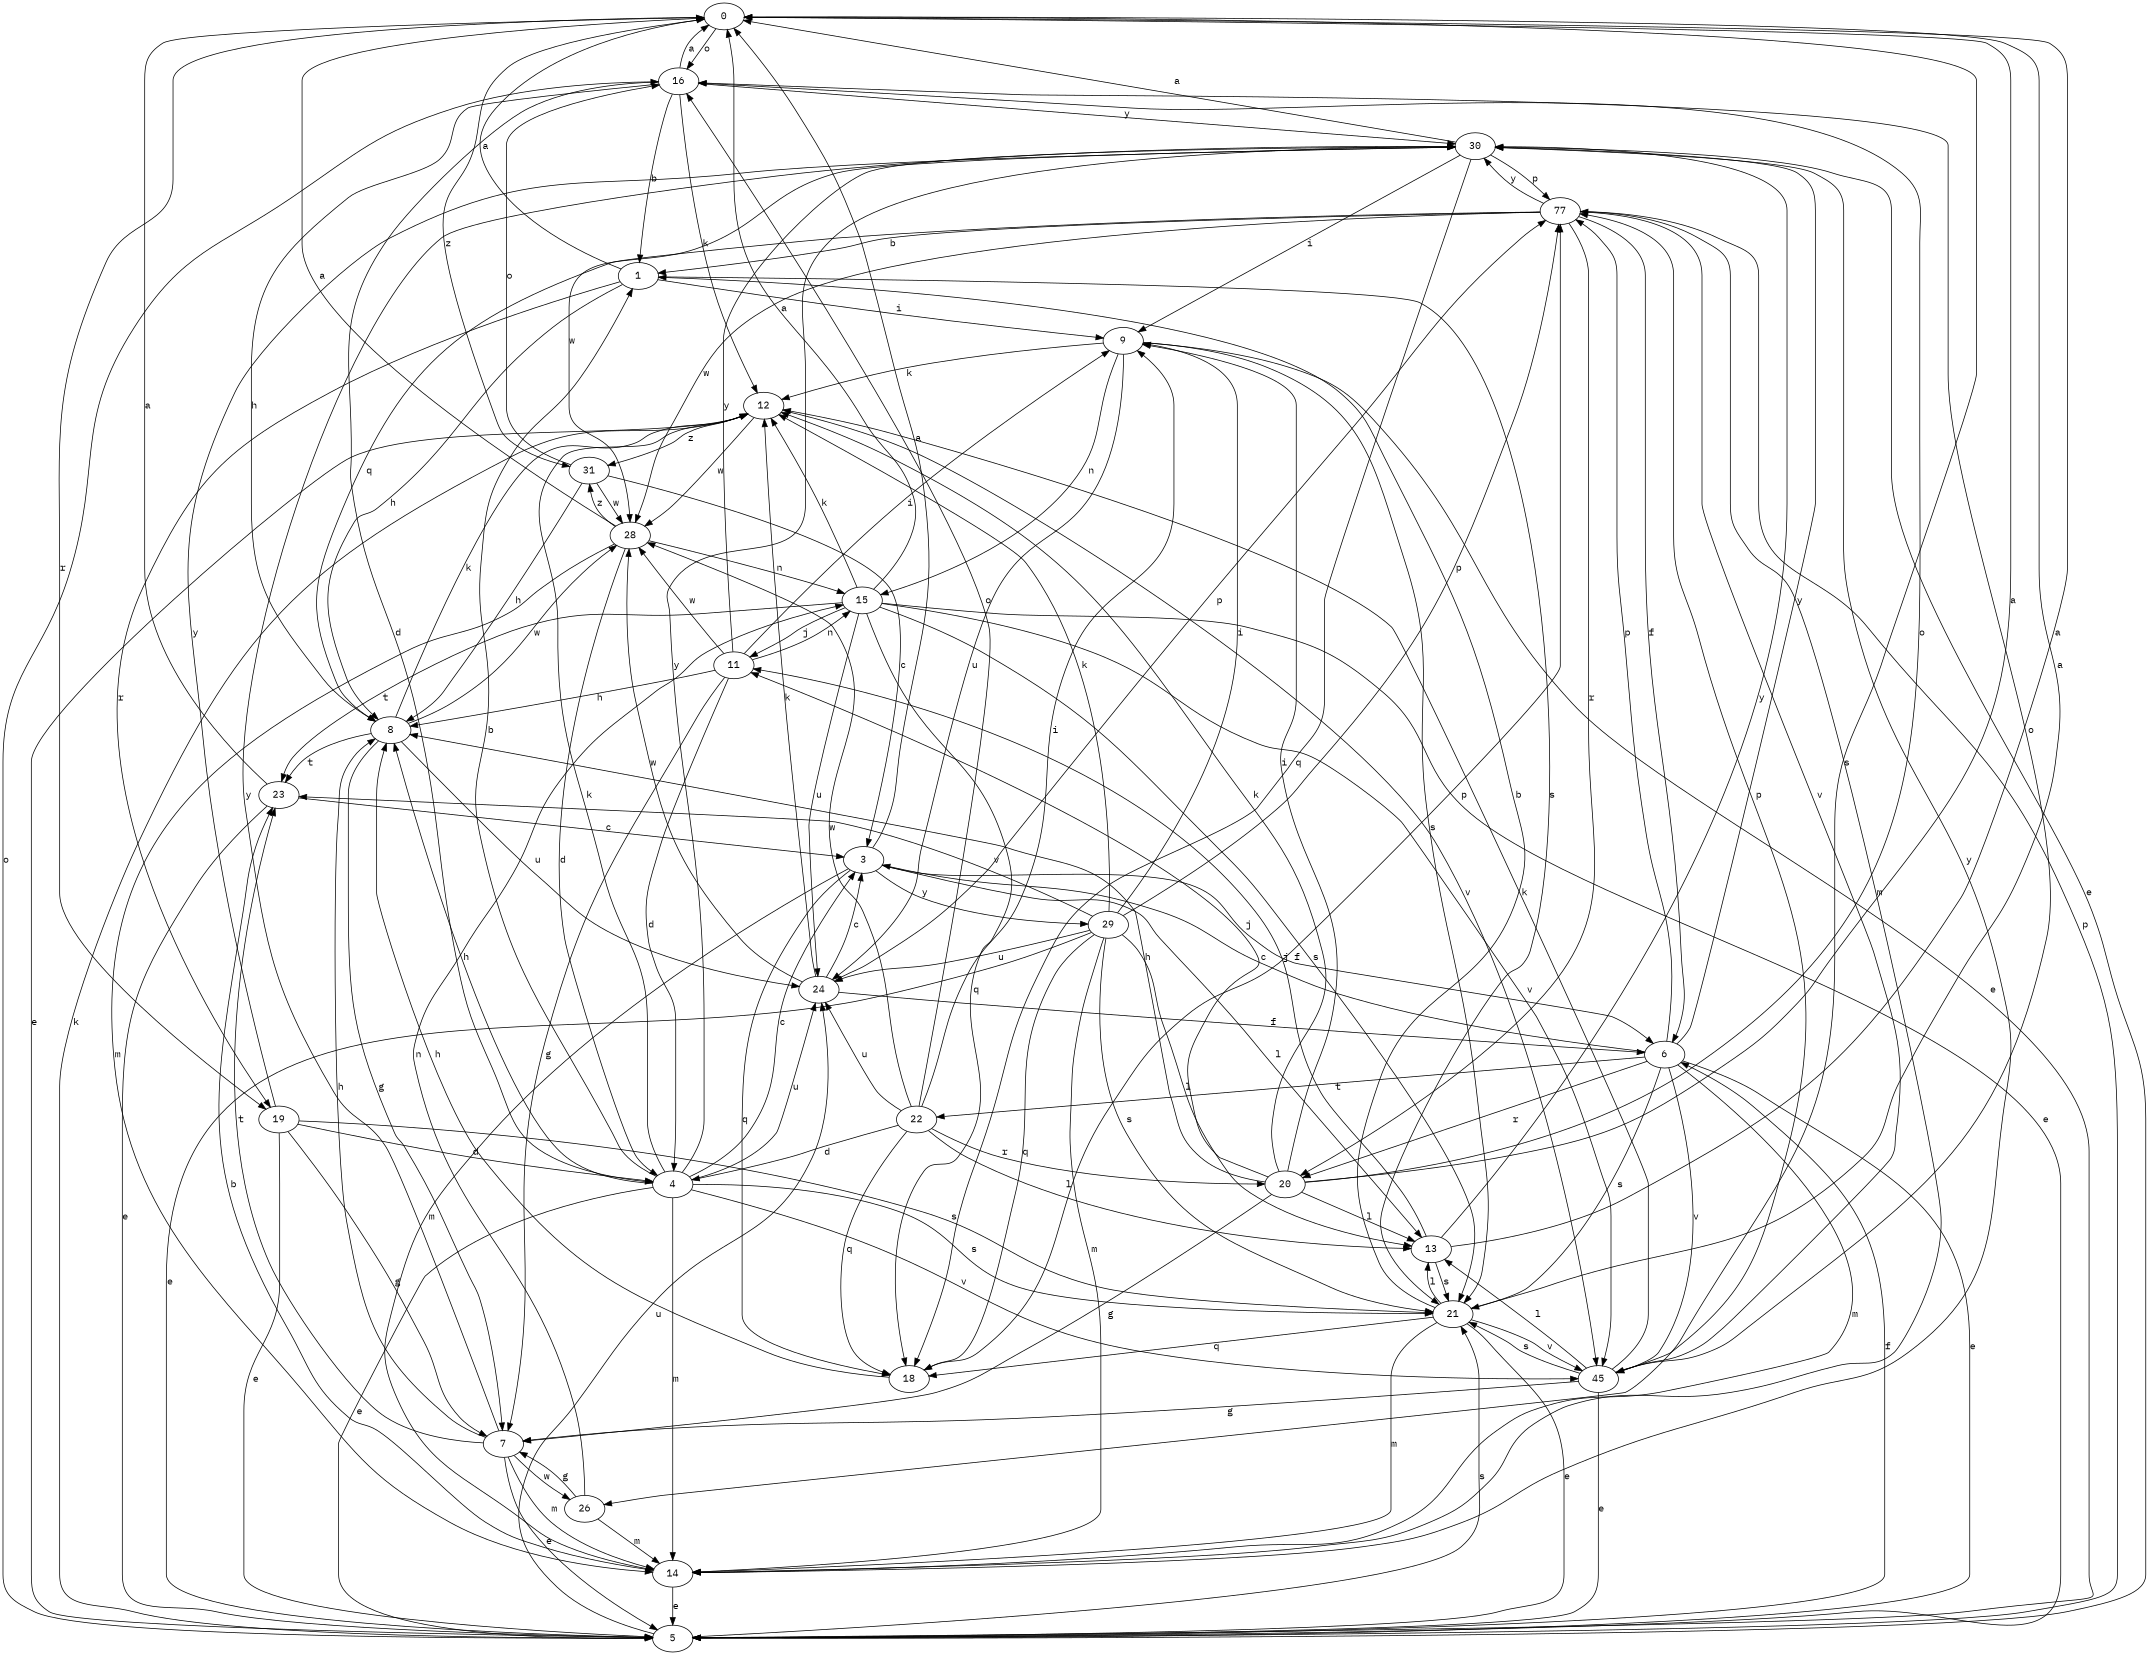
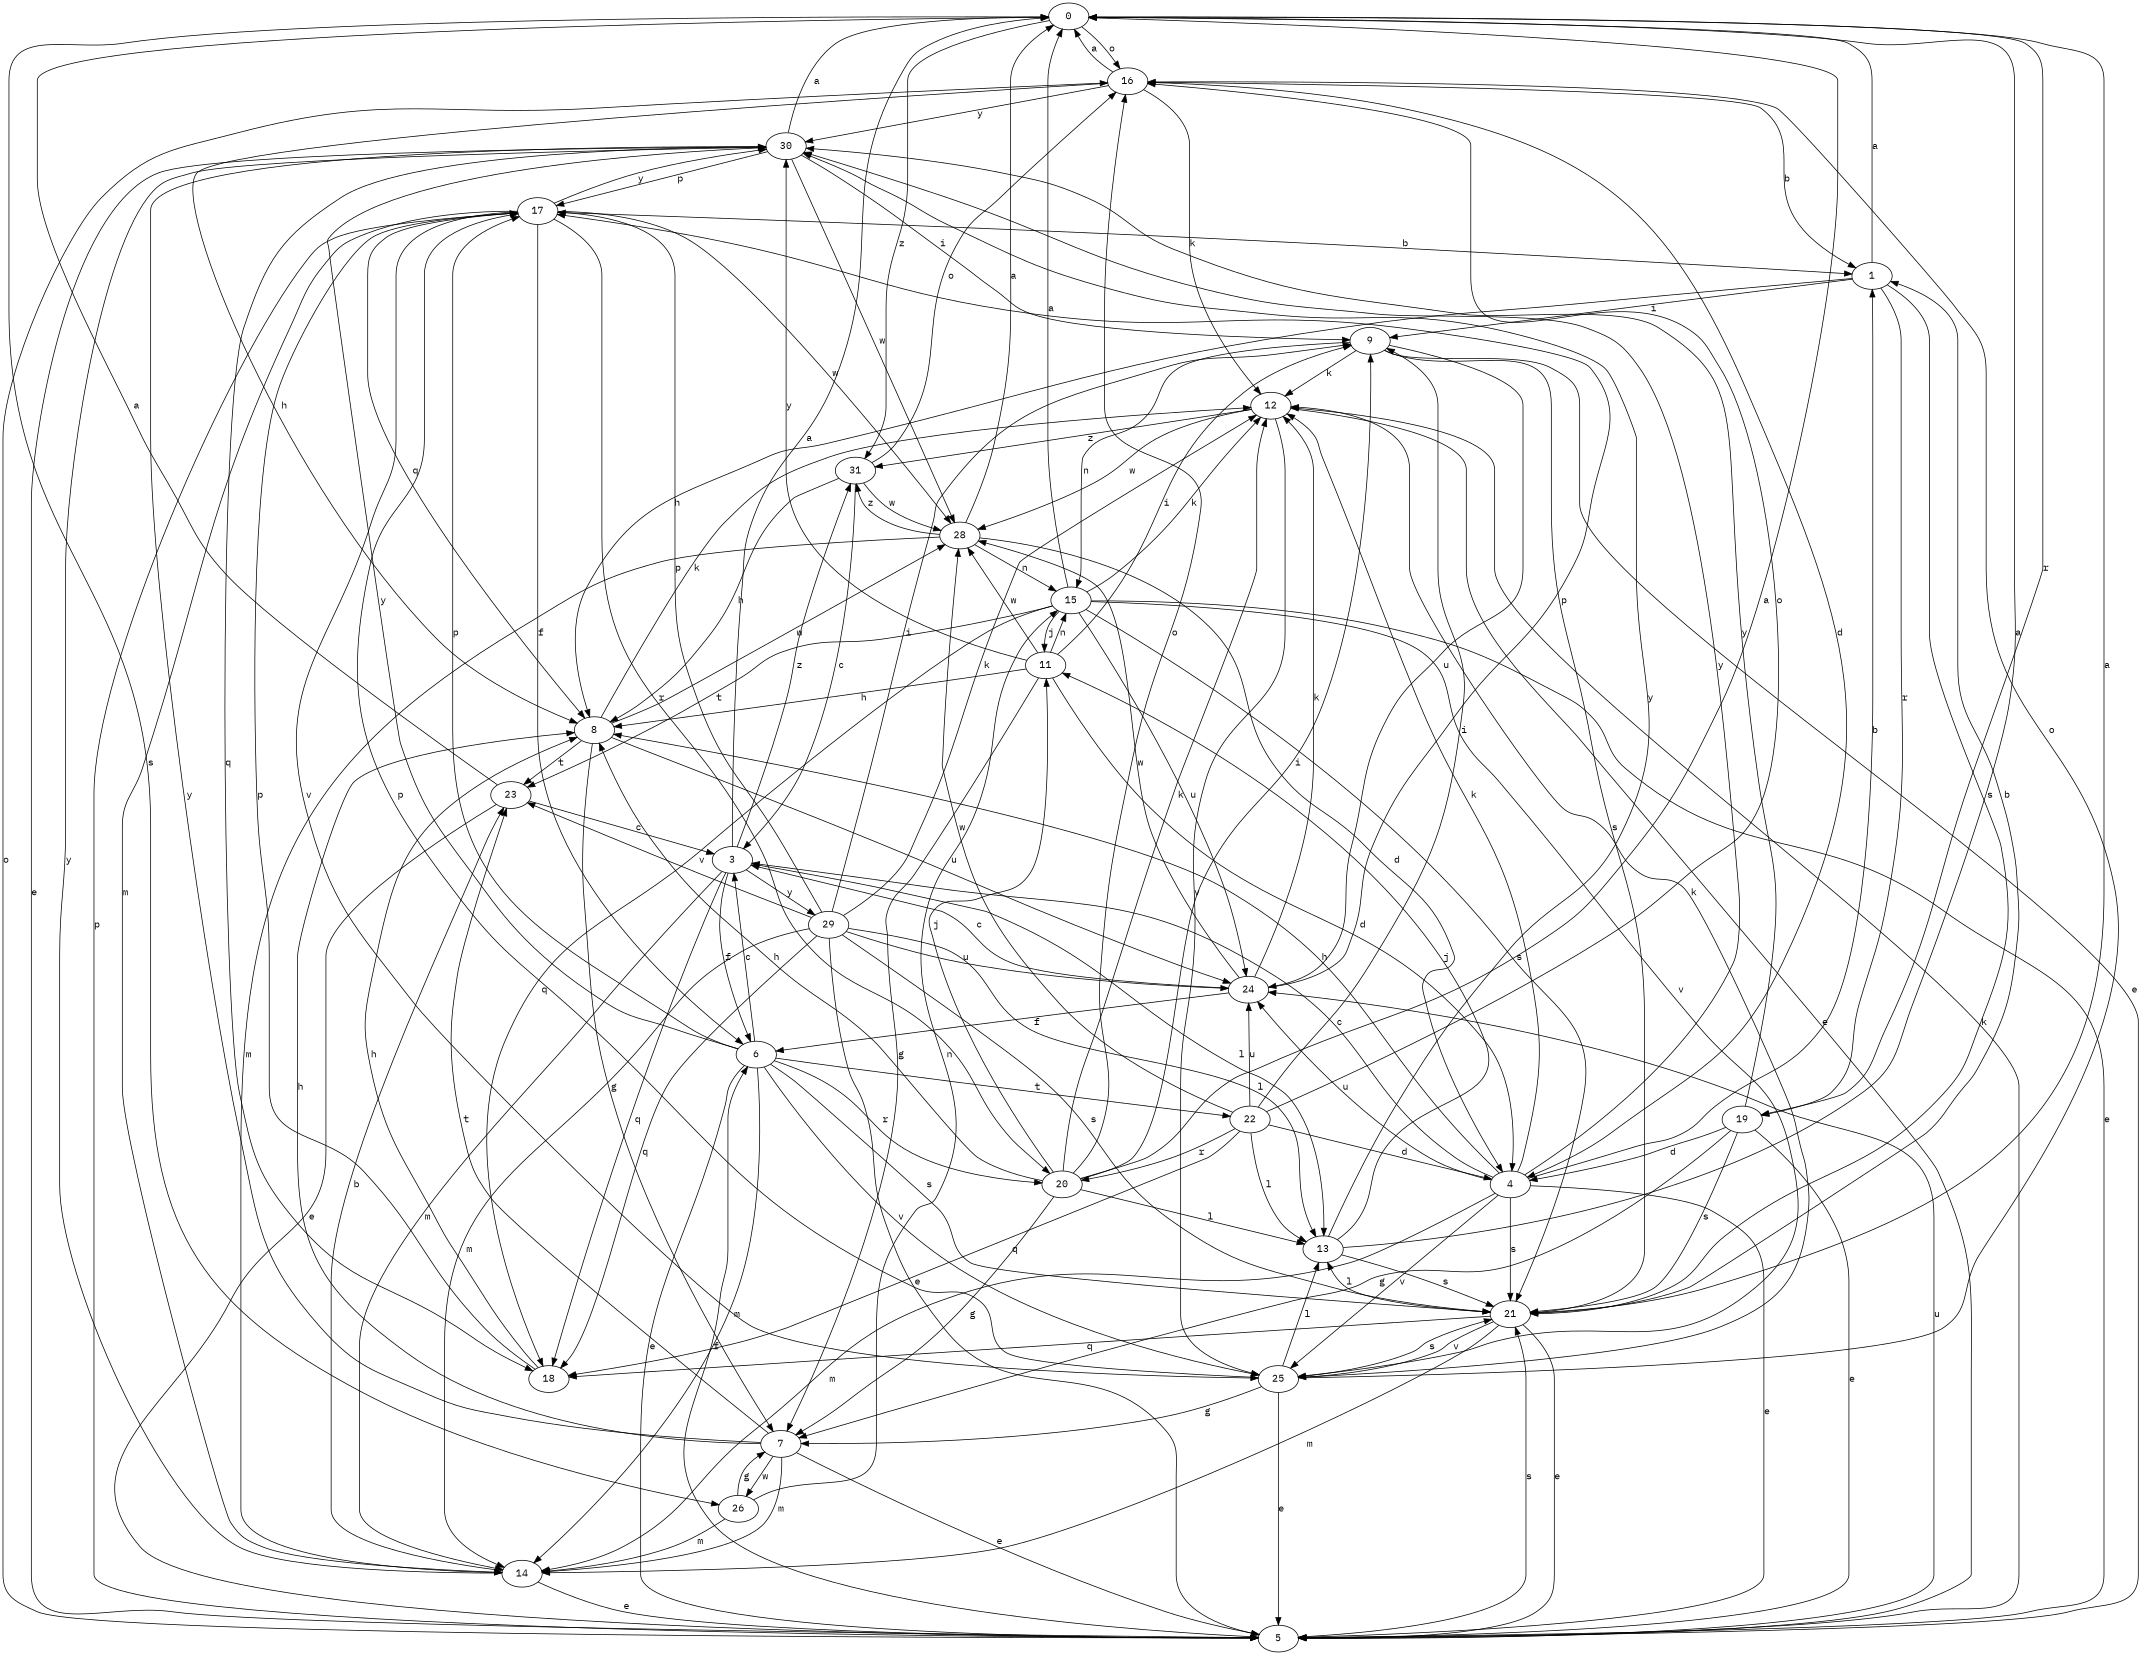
node "77": label "77" -> "17"
edge "3" -> "31": added, label "z"
node "45": label "45" -> "25"
